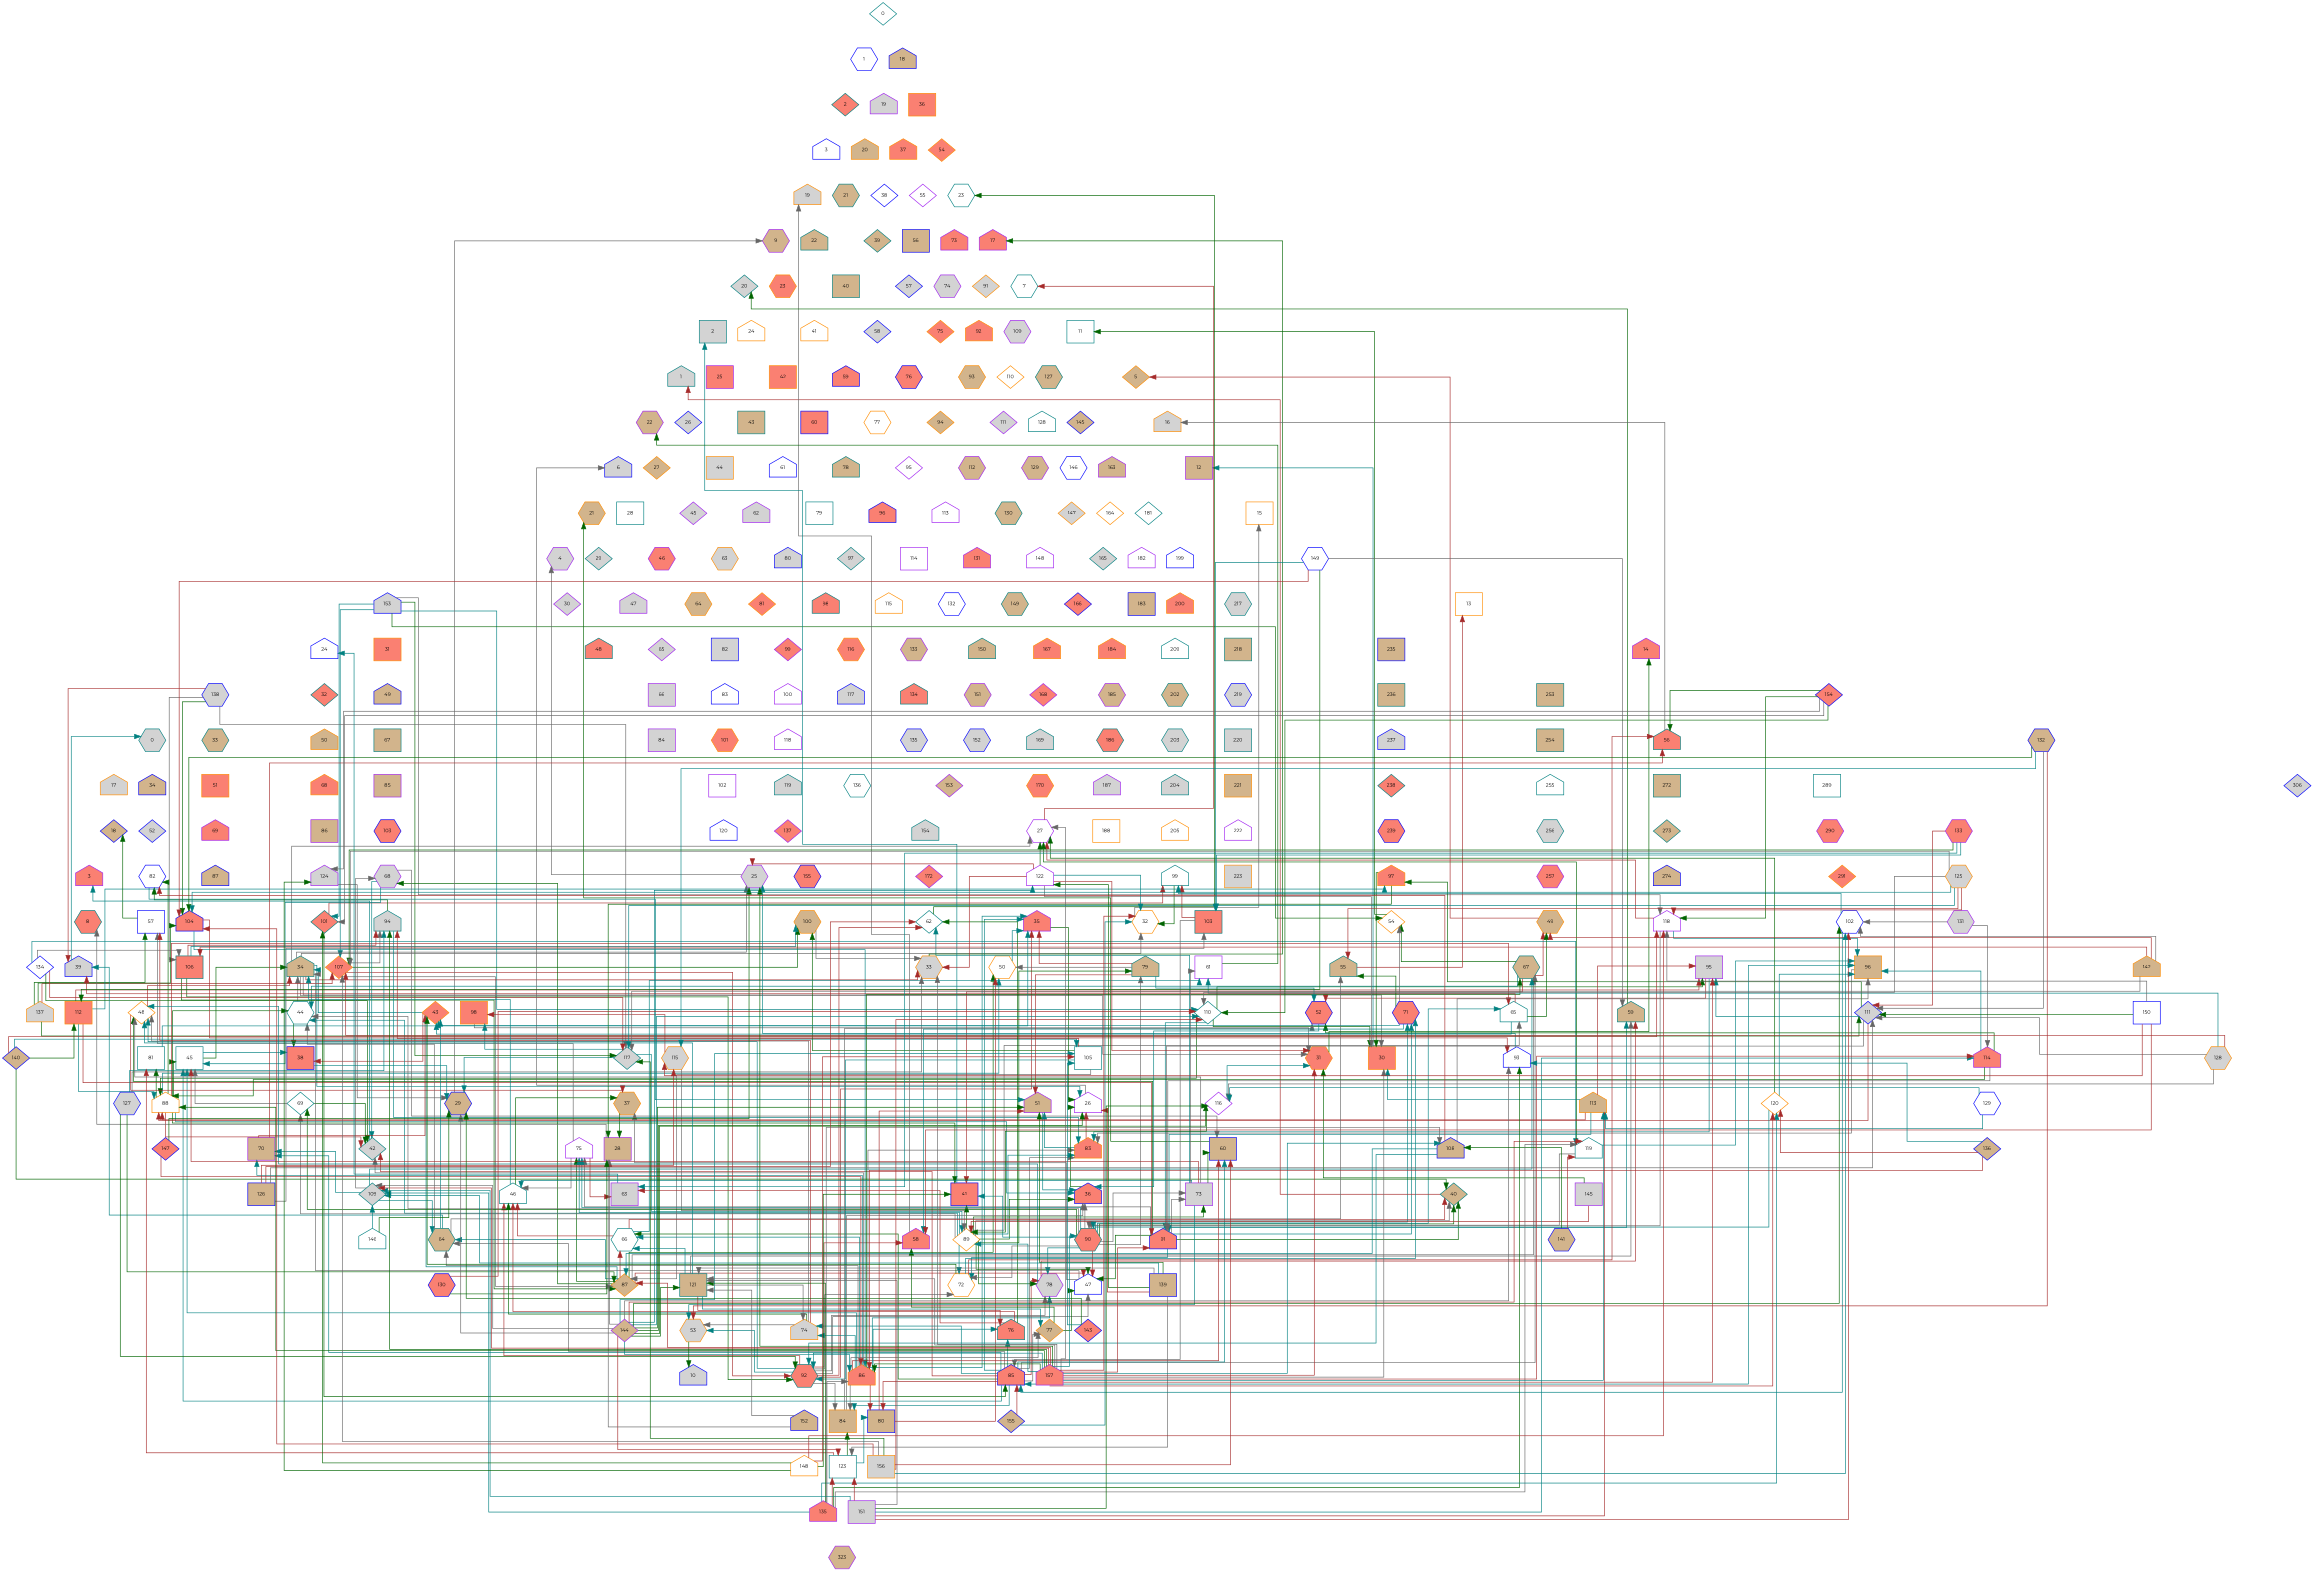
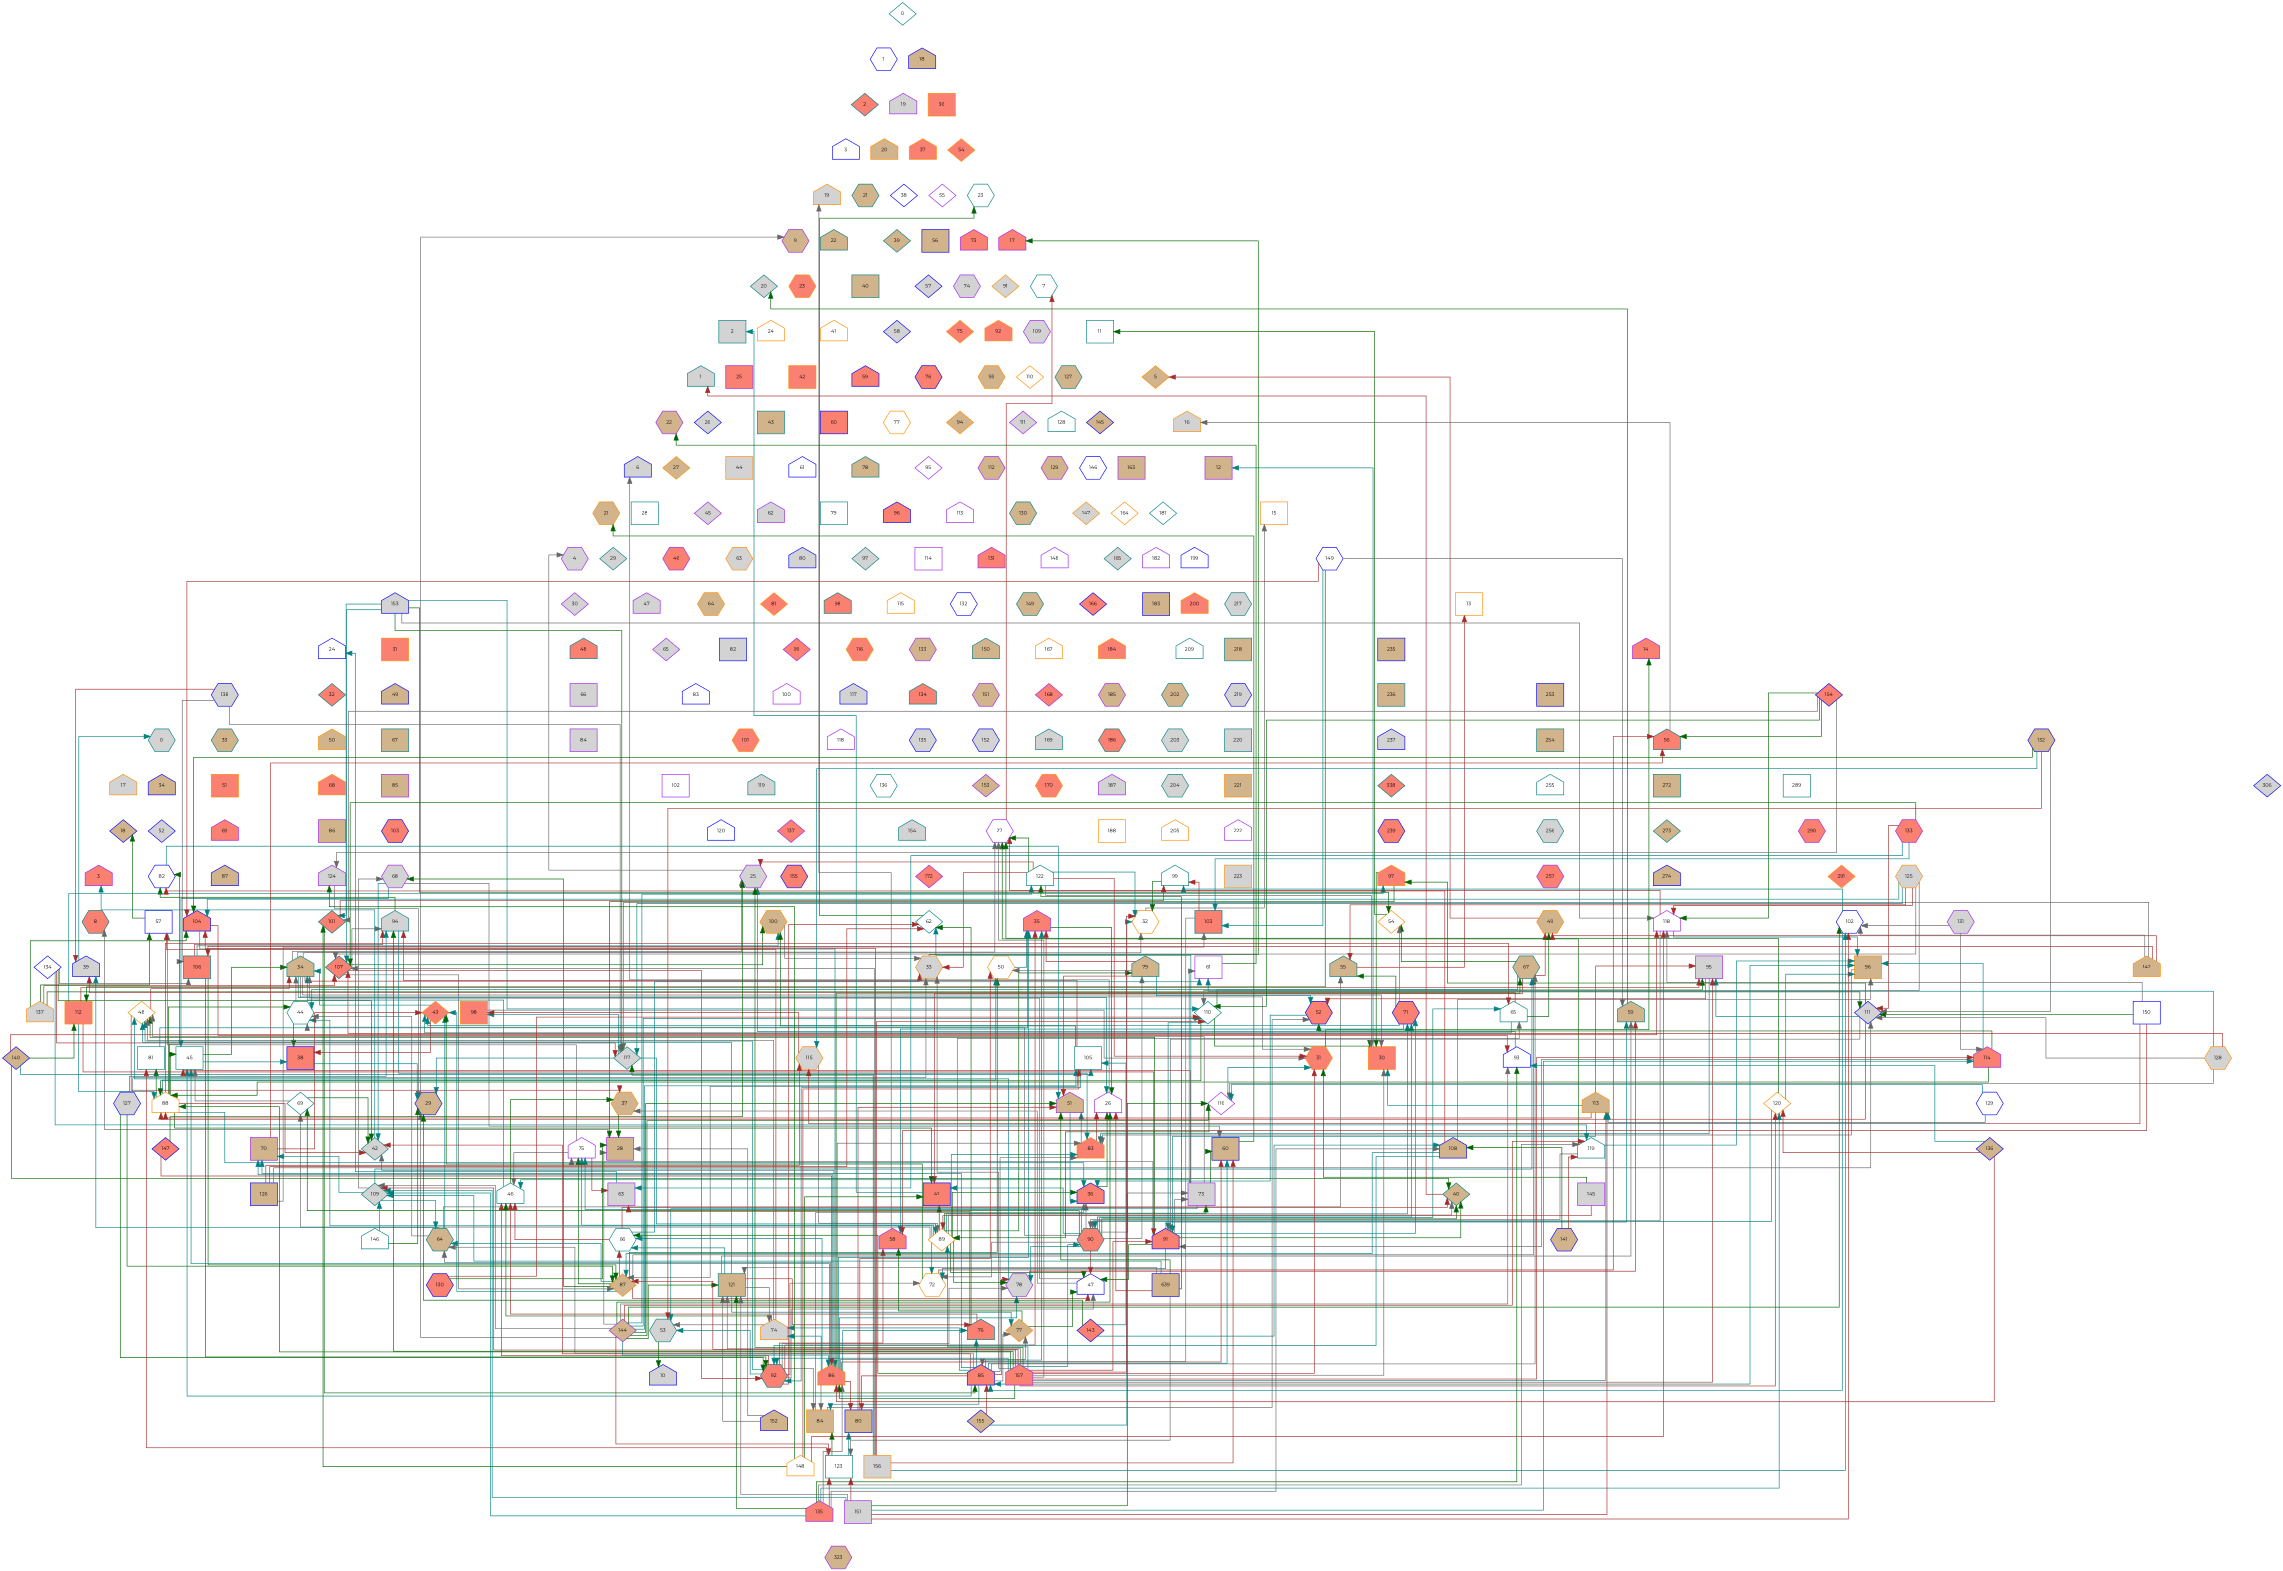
node "163": shape house -> box
node "167": fillcolor salmon -> white
node "253": color teal -> blue
node "204": shape house -> hexagon
node "238": label "238" -> "338"
edge "138" -> "104": removed
node "122": color purple -> teal
node "107": color darkorange -> teal
edge "72" -> "71": now "89" -> "71"
node "139": label "139" -> "639"
edge "157" -> "108": now "143" -> "108"
node "53": color darkorange -> teal
